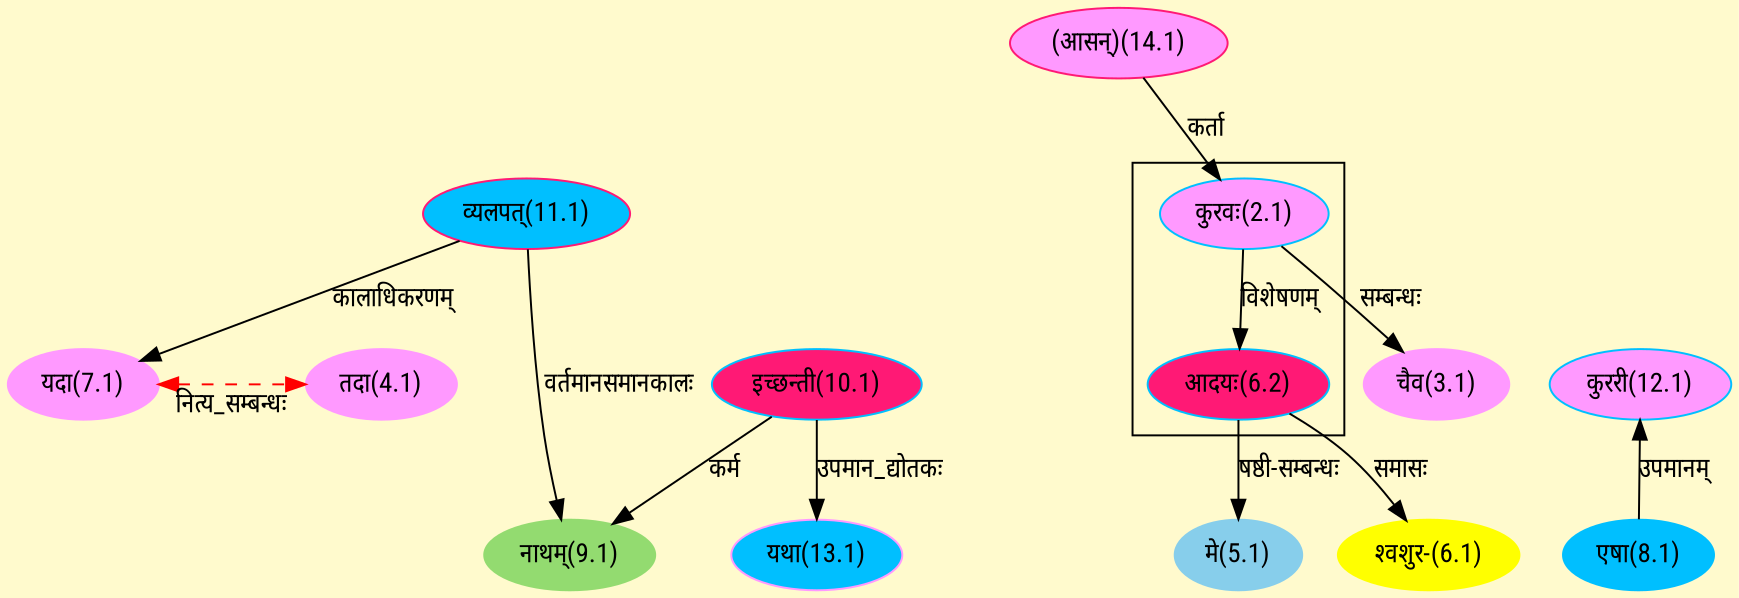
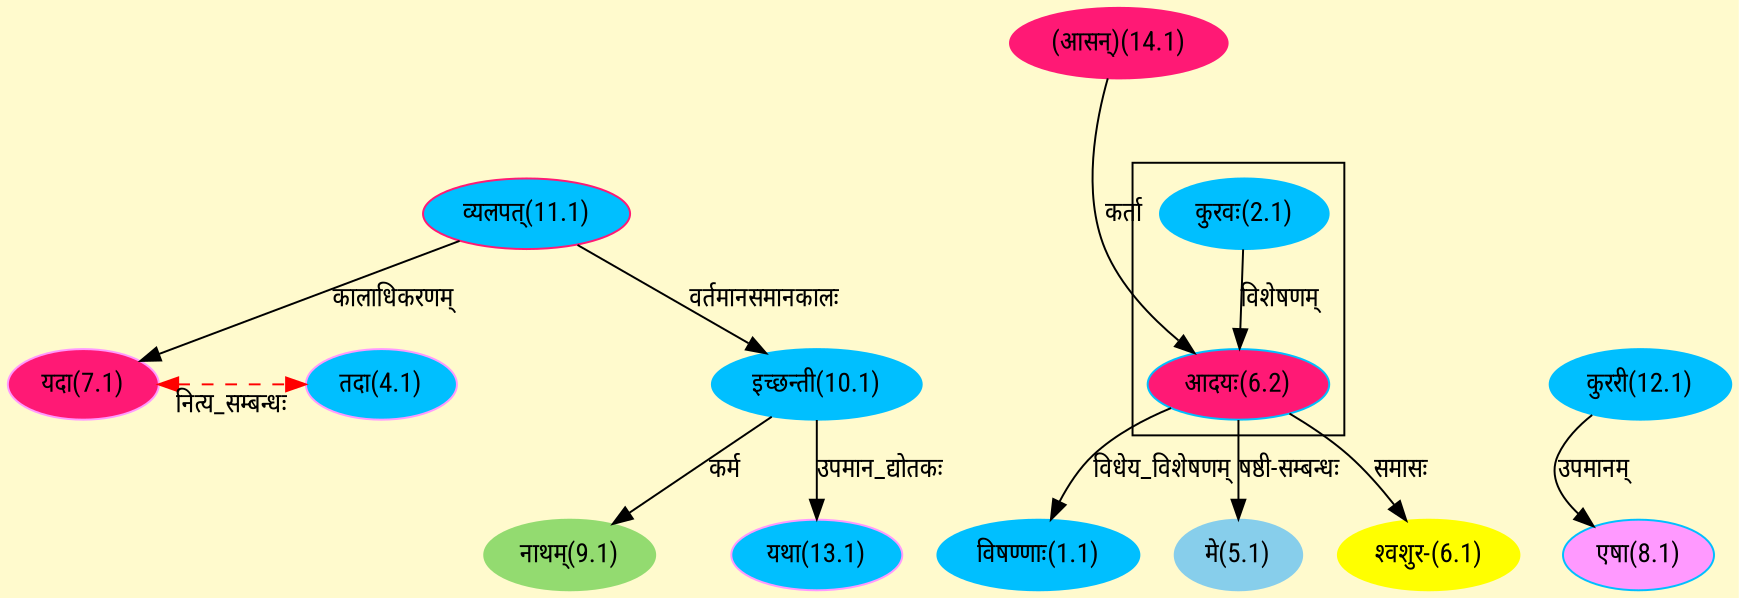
node "(आसन्)(14.1)": fillcolor #ff99ff -> #ff1975
edge "(आसन्)(14.1)" -> "कुरवः(2.1)": now "(आसन्)(14.1)" -> "आदयः(6.2)"
node "कुरवः(2.1)": fillcolor #ff99ff -> #00bfff
edge "व्यलपत्(11.1)" -> "नाथम्(9.1)": now "व्यलपत्(11.1)" -> "इच्छन्ती(10.1)"
node "यदा(7.1)": fillcolor #ff99ff -> #ff1975
node "तदा(4.1)": fillcolor #ff99ff -> #00bfff
node "इच्छन्ती(10.1)": fillcolor #ff1975 -> #00bfff
node "चैव(3.1)": removed
node "कुररी(12.1)": fillcolor #ff99ff -> #00bfff
edge "एषा(8.1)" -> "कुररी(12.1)": reversed
node "विषण्णाः(1.1)": added
node "एषा(8.1)": fillcolor #00bfff -> #ff99ff
